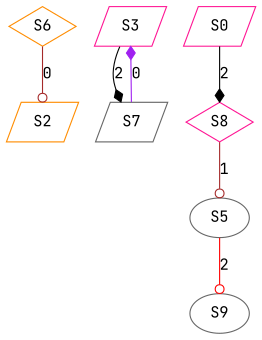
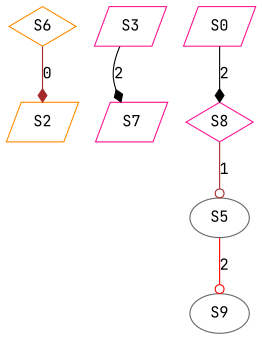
edge "S6" -> "S2": arrowhead odot -> diamond
edge "S7" -> "S3": removed, label "0"
node "S7": color gray40 -> deeppink
